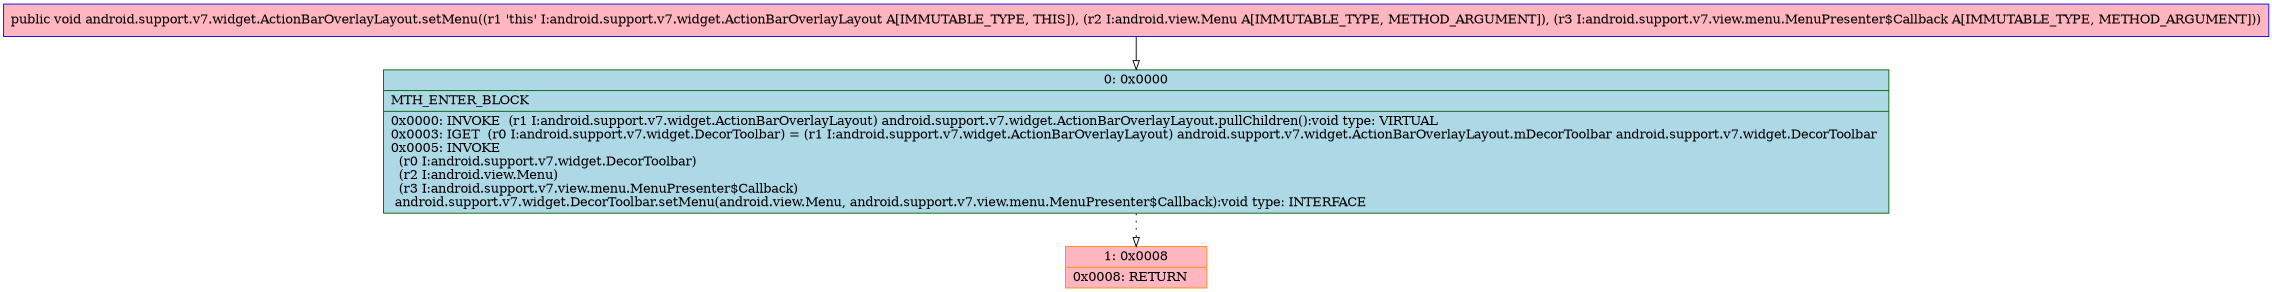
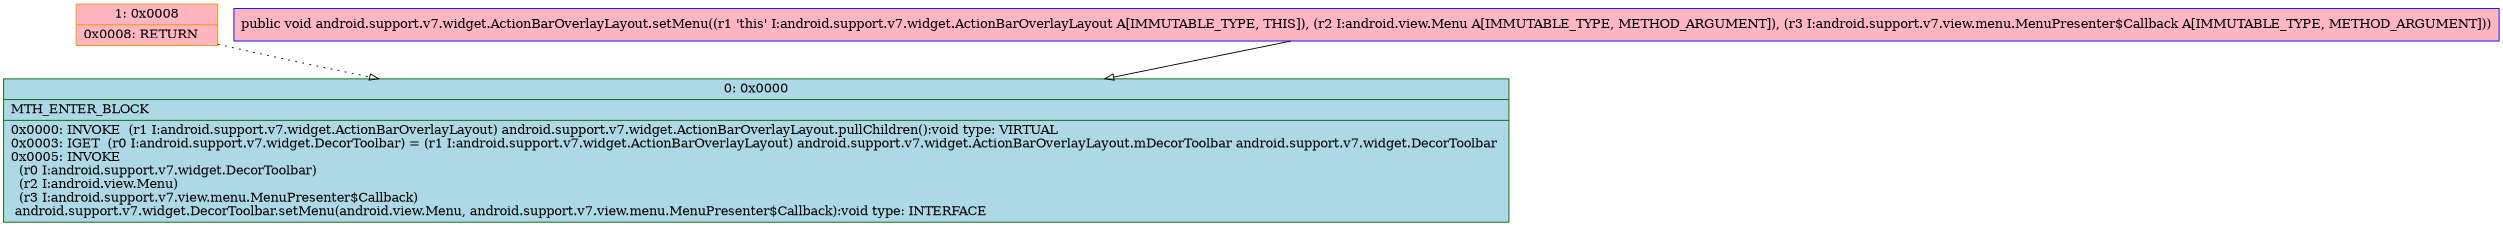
edge "0: 0x0000" -> "1: 0x0008": reversed
